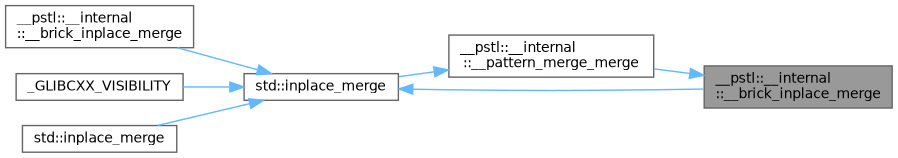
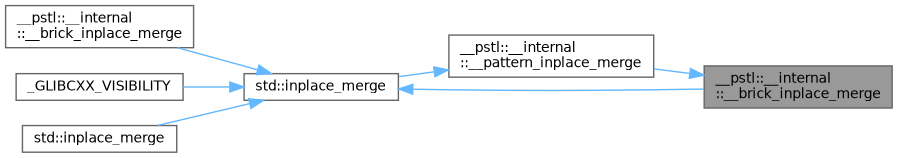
node "__pstl::__internal ::__pattern_merge_merge": label "__pstl::__internal ::__pattern_merge_merge" -> "__pstl::__internal ::__pattern_inplace_merge"
